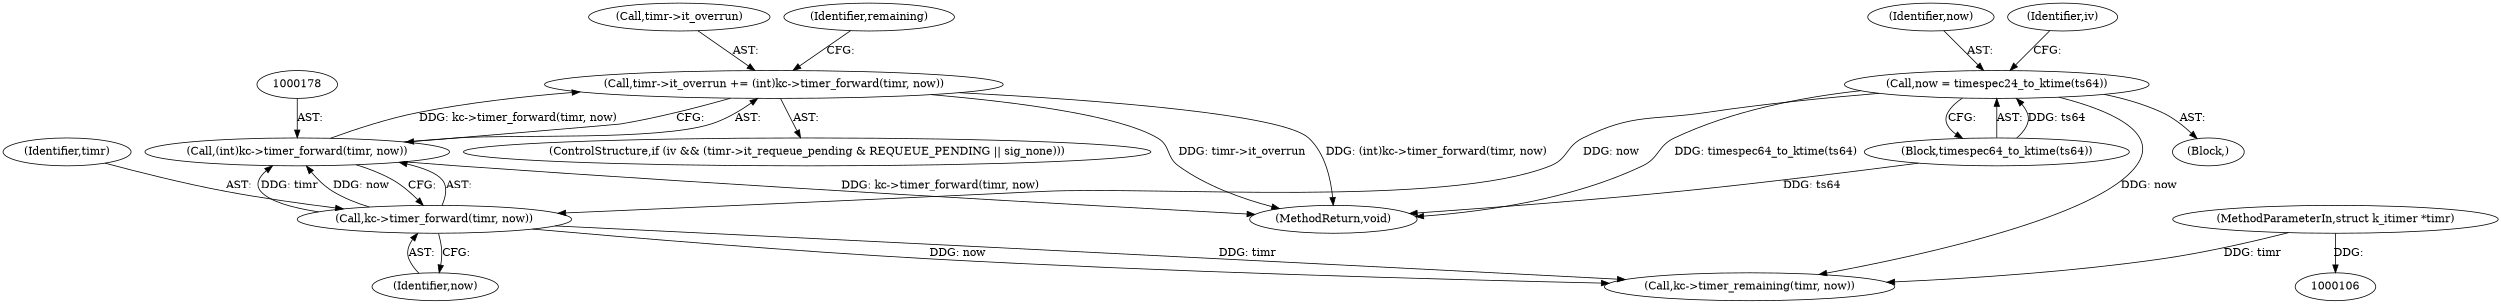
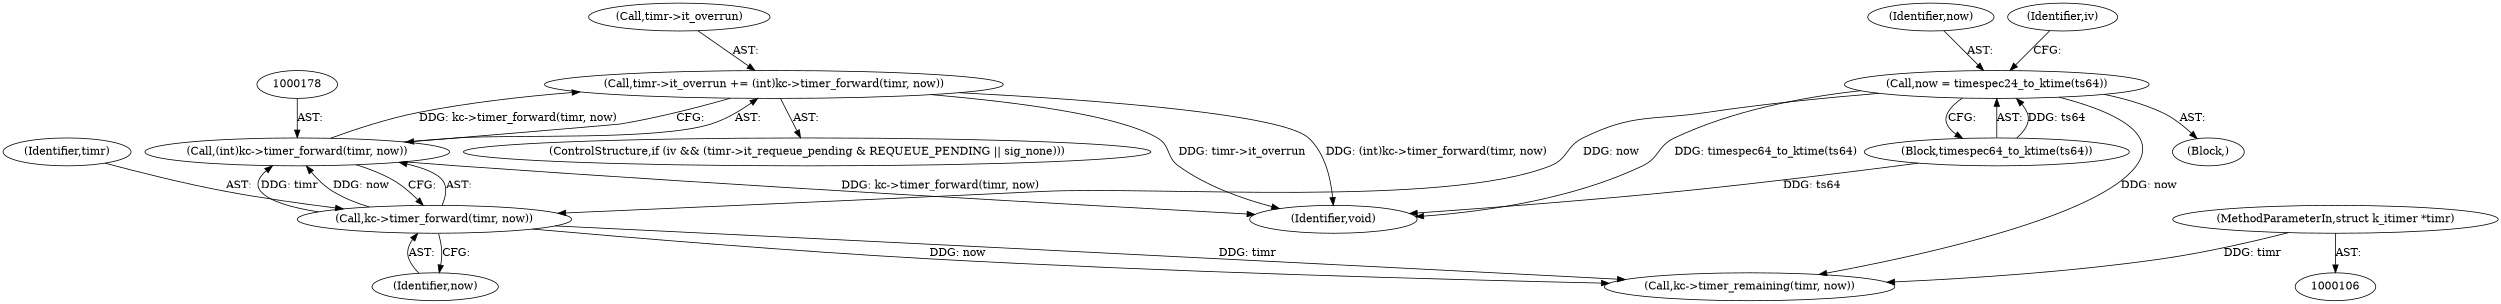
node "(Identifier,remaining)": removed
node "(MethodReturn,void)": label "(MethodReturn,void)" -> "(Identifier,void)"
edge "(MethodParameterIn,struct k_itimer *timr)" -> "1000106": label "DDG: " -> "AST: "
